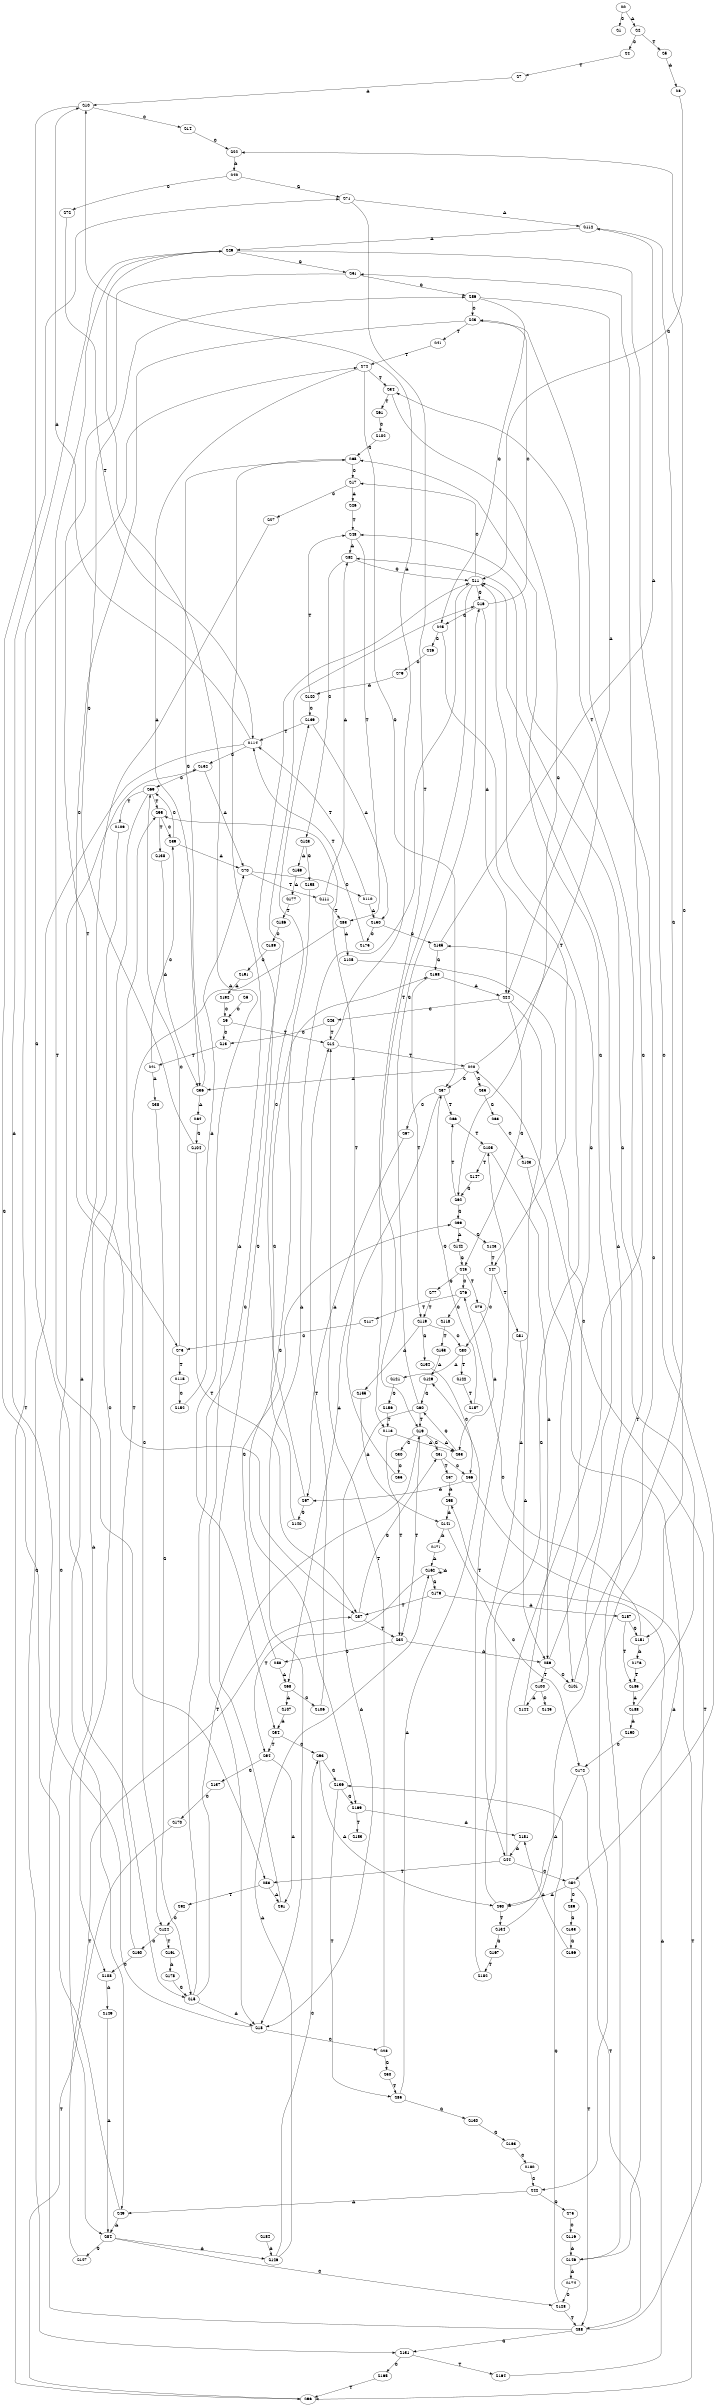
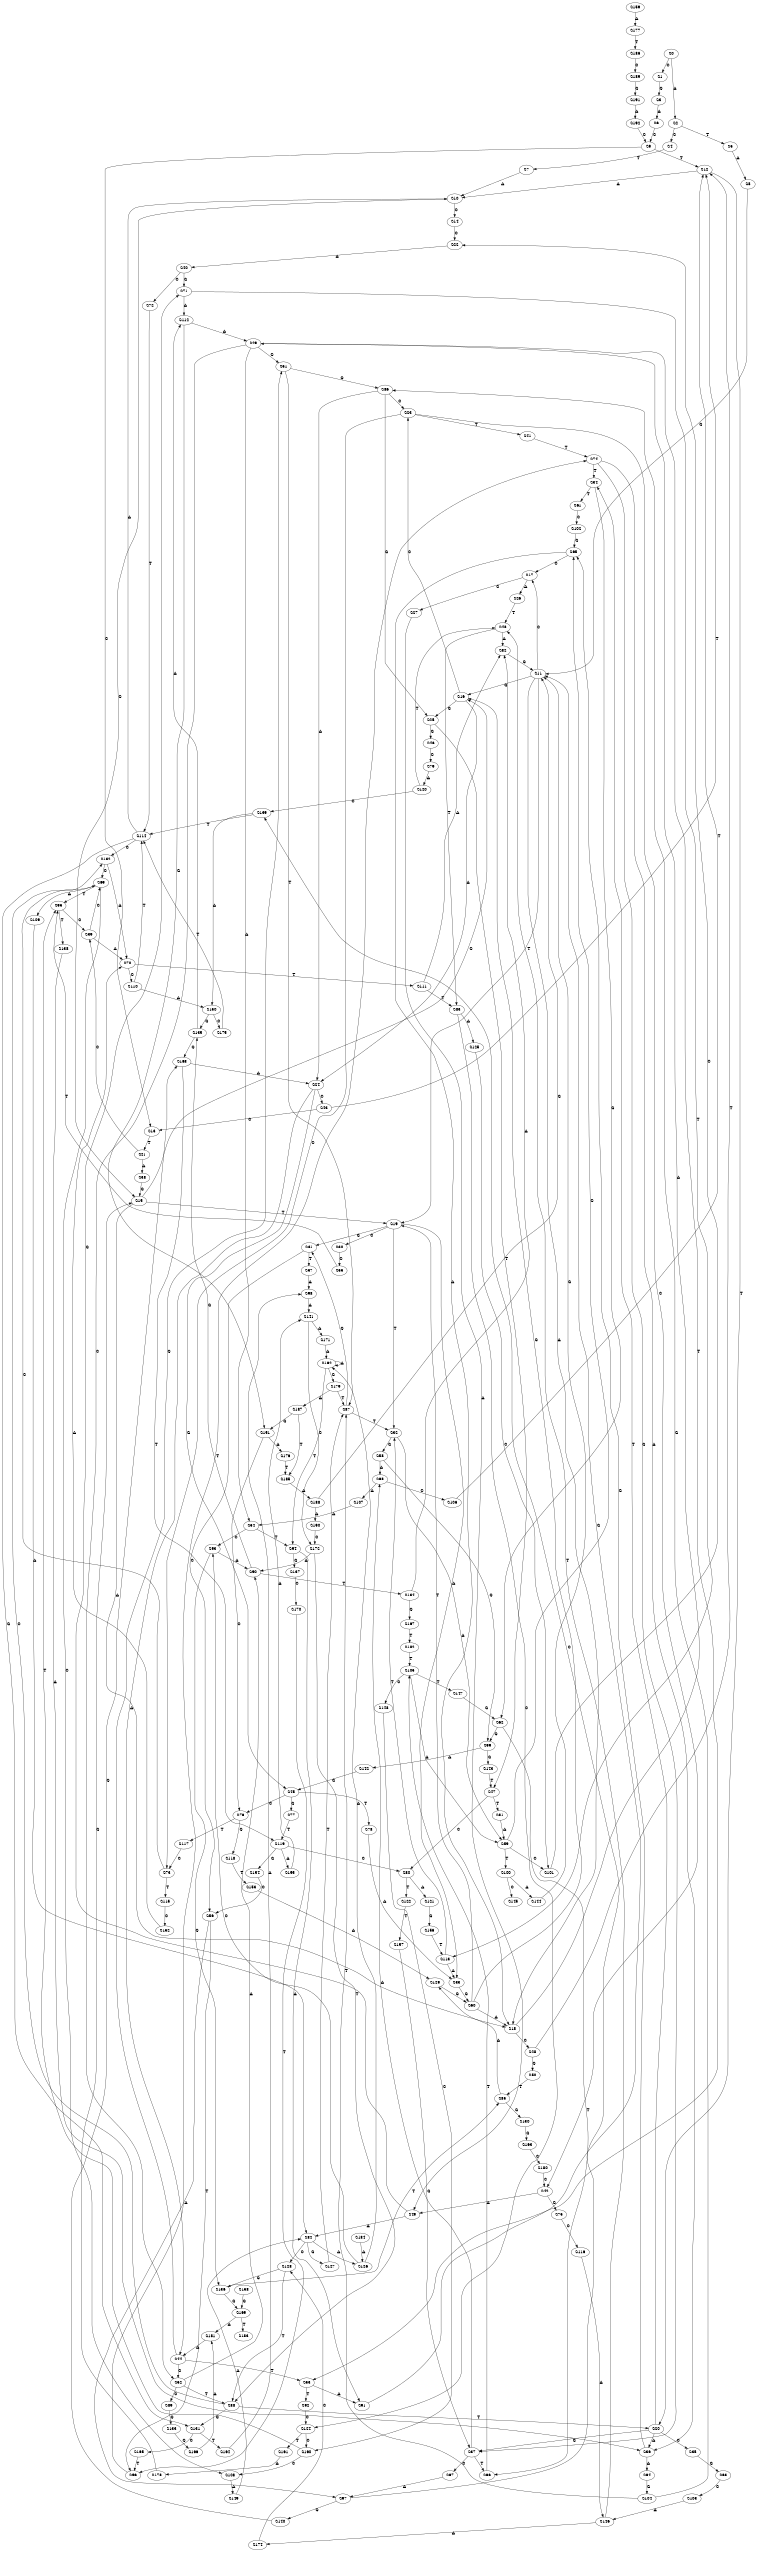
node "S3": added
edge "S69" -> "S109": label "T" -> "A"
node "S123": removed
node "S148": added
